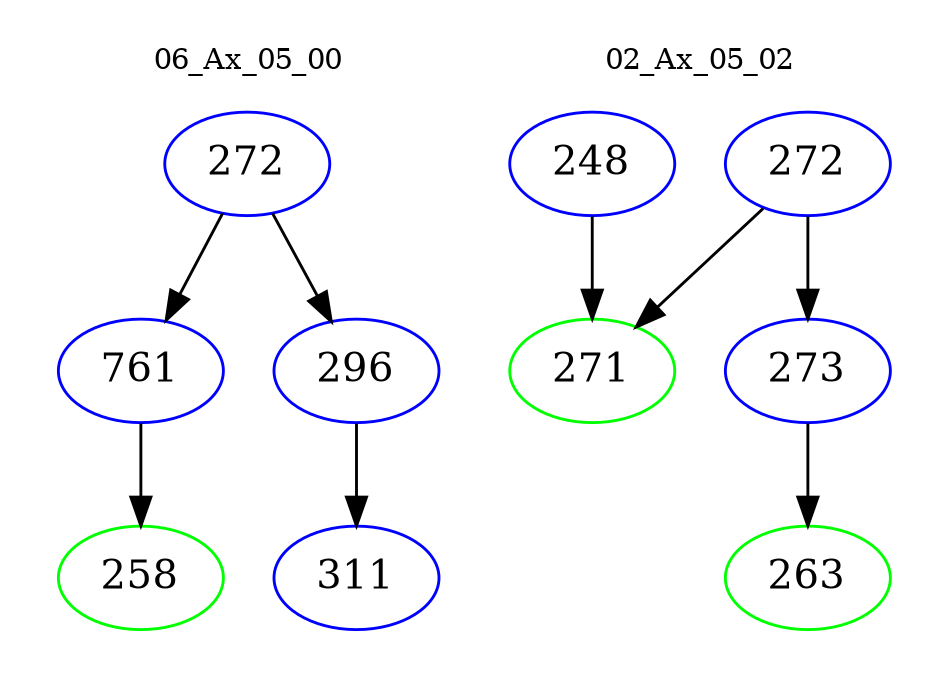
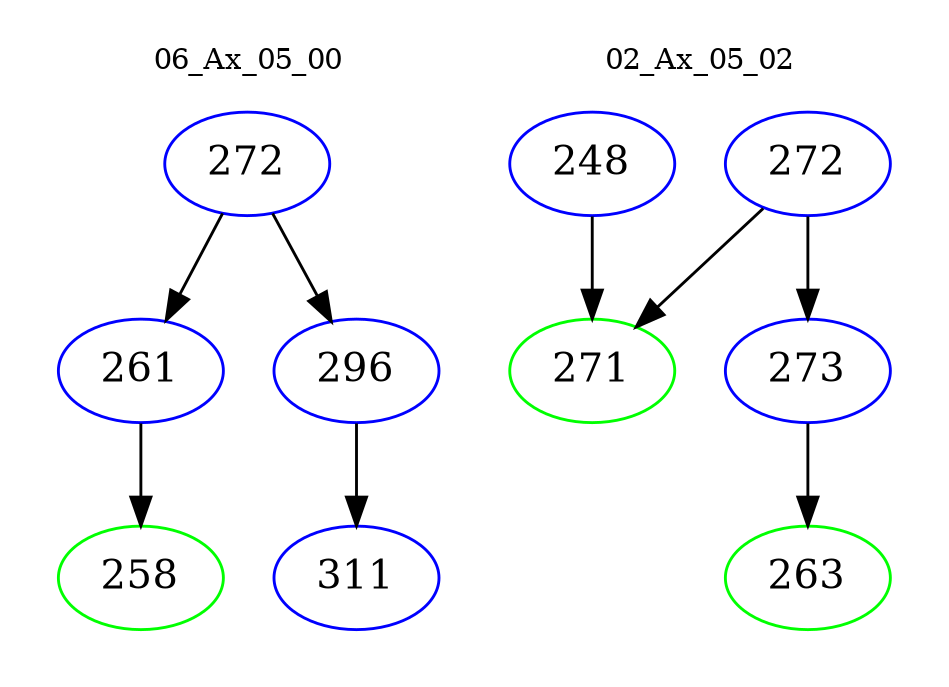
node "761": label "761" -> "261"
